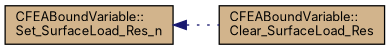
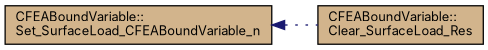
node "CFEABoundVariable:: Set_SurfaceLoad_Res_n": label "CFEABoundVariable:: Set_SurfaceLoad_Res_n" -> "CFEABoundVariable:: Set_SurfaceLoad_CFEABoundVariable_n"
